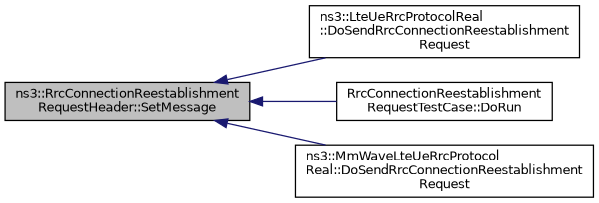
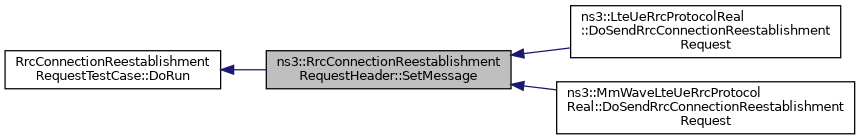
edge "RrcConnectionReestablishment RequestTestCase::DoRun" -> "ns3::RrcConnectionReestablishment RequestHeader::SetMessage": reversed
